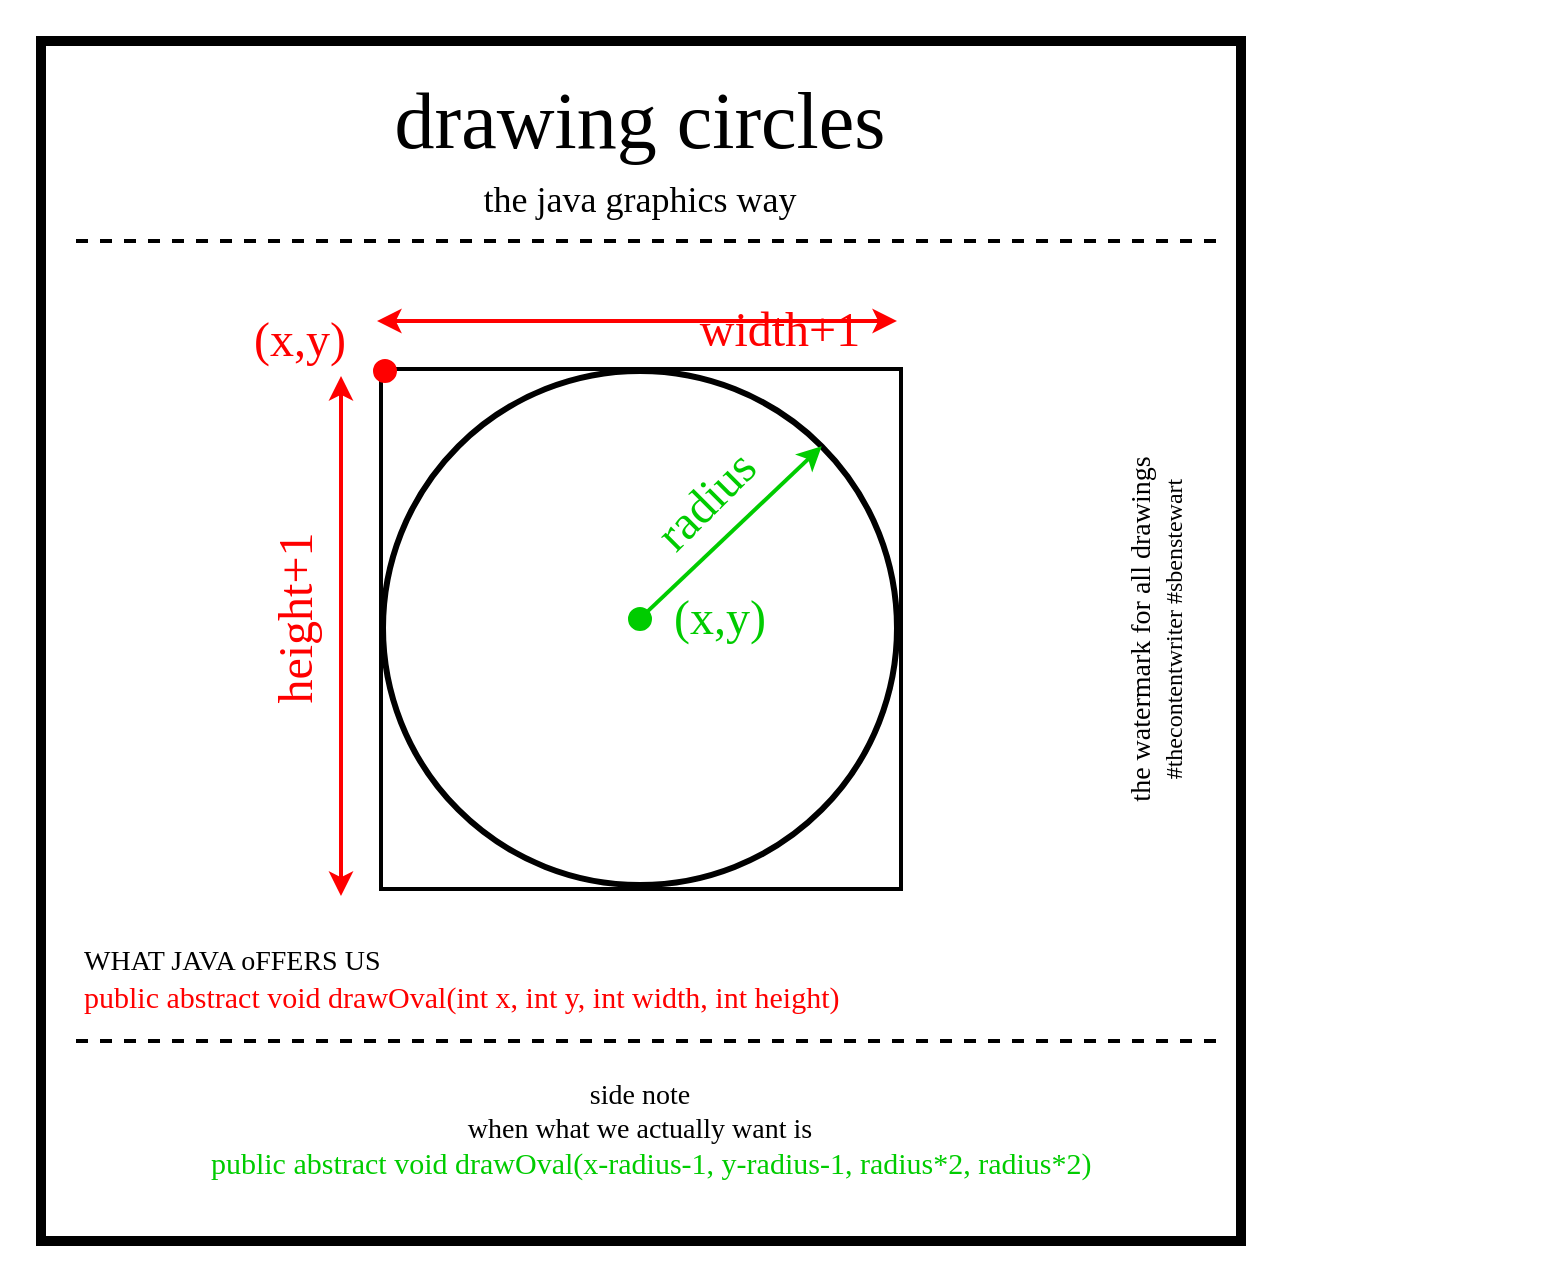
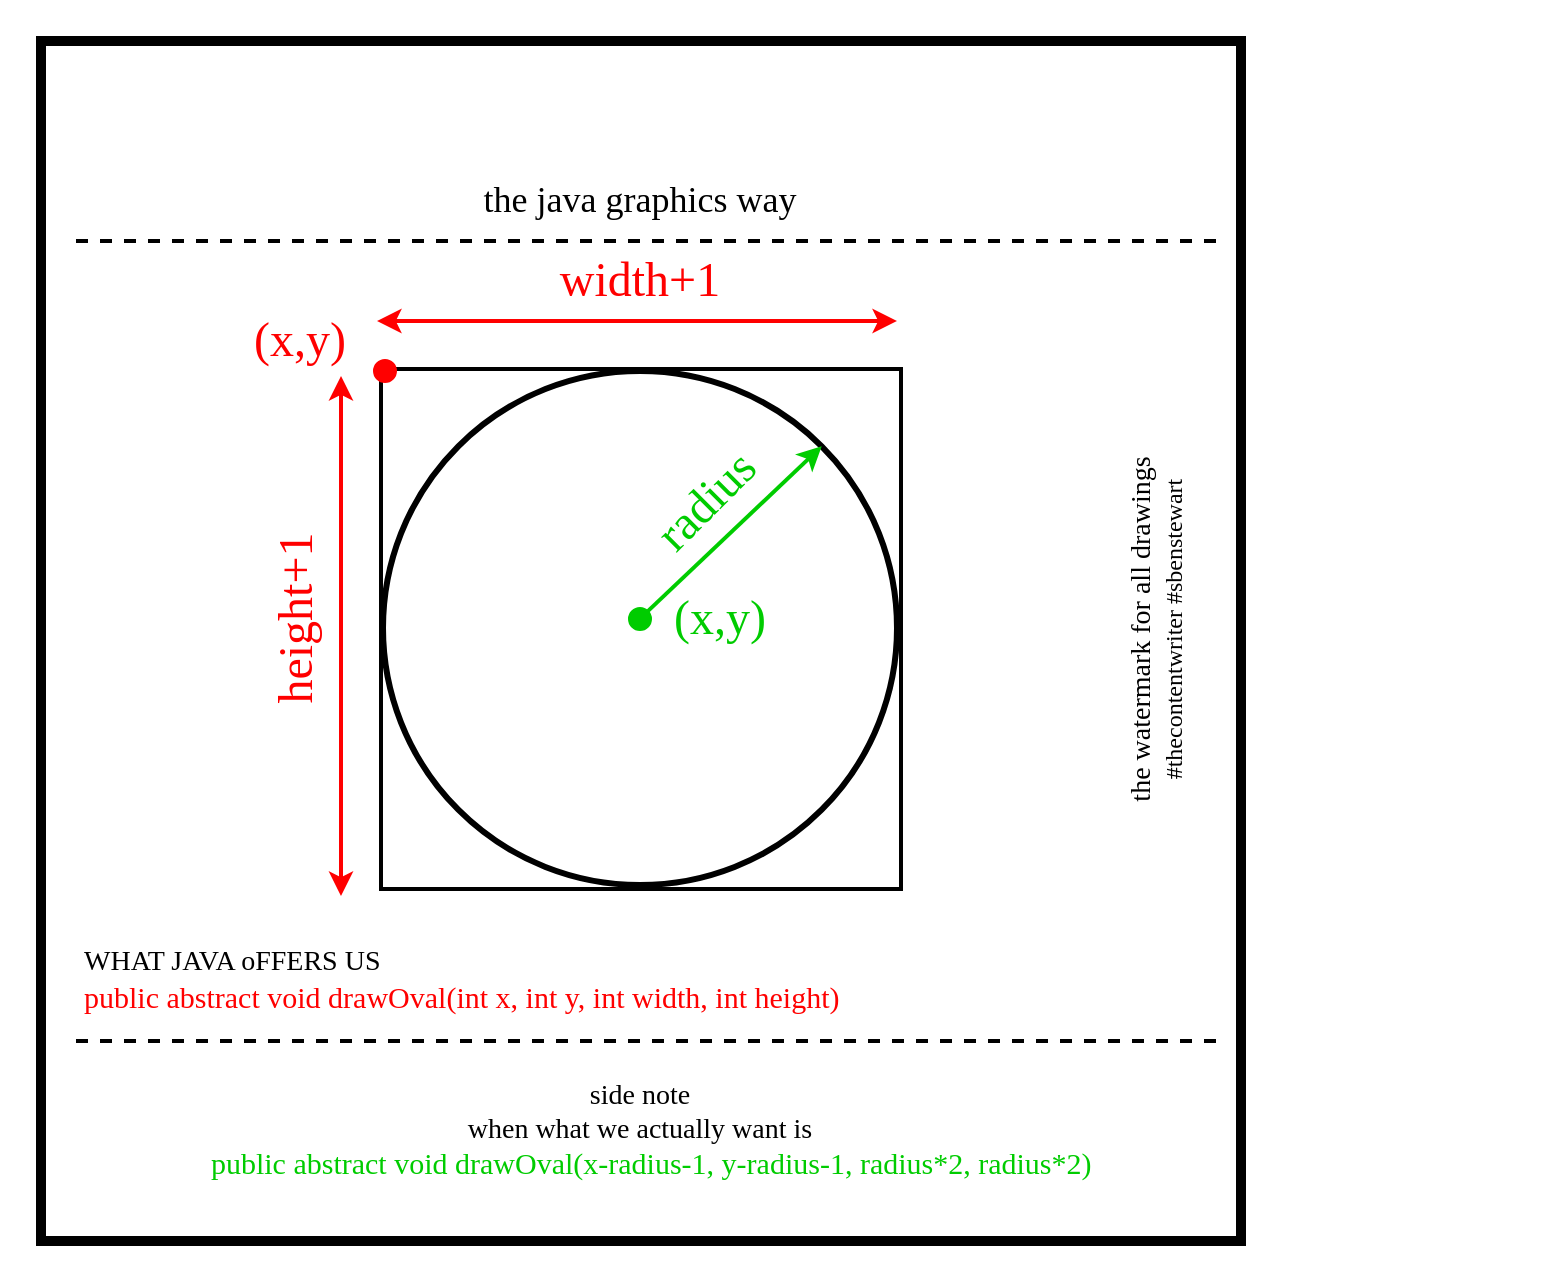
node "drawing circles": removed
node "width+1": moved (781, 331) -> (641, 281)
